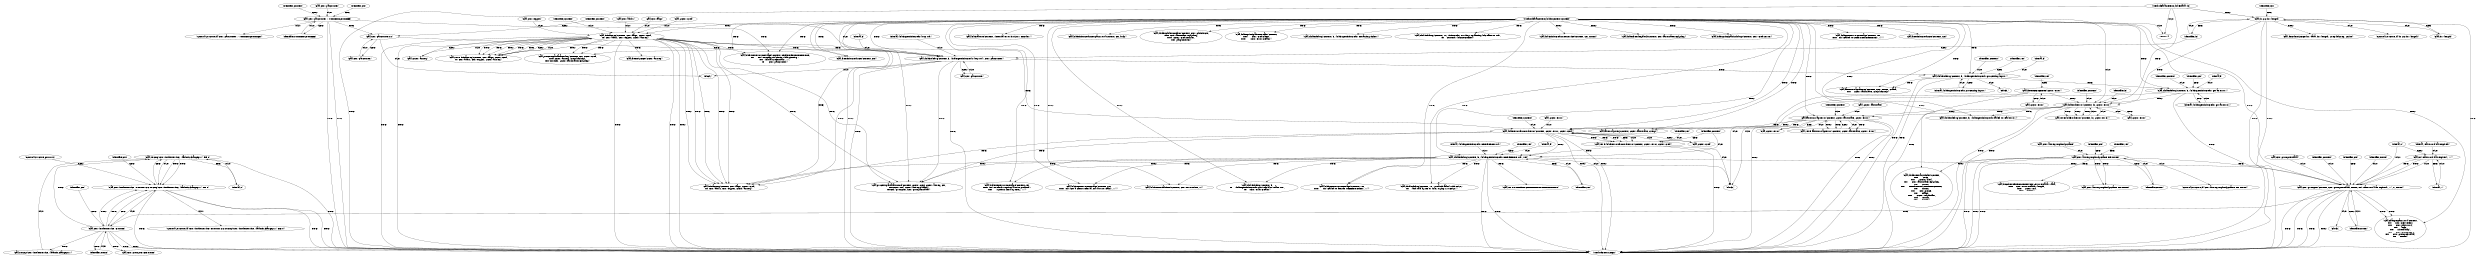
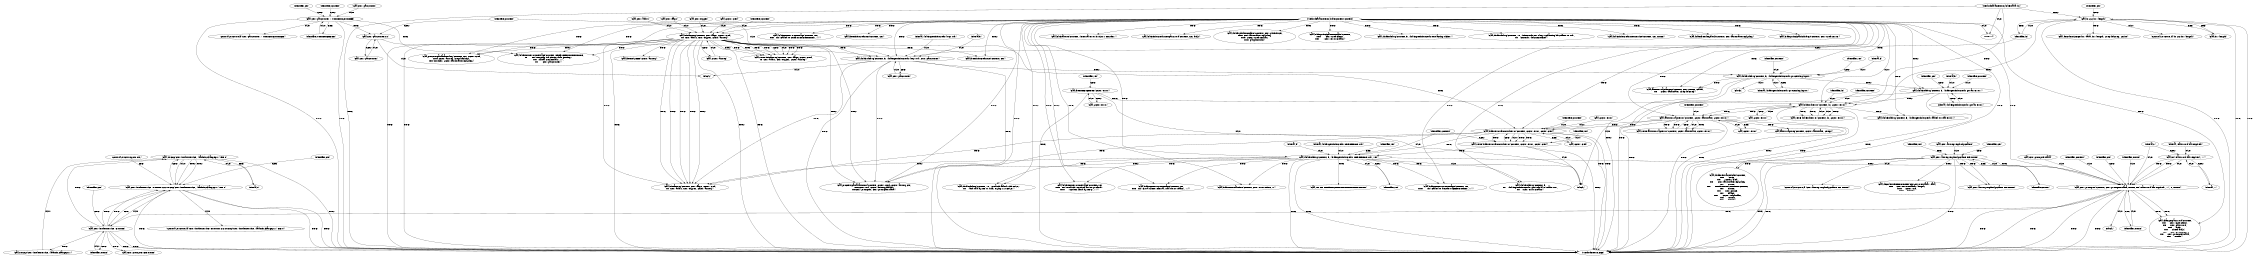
edge "(Call,in->length)" -> "(Call,in && in->length)": label "AST: " -> "CFG: "
edge "(MethodParameterIn,krb5_context context)" -> "(Call,fast_wrap_req(context, &ctx->fast_state, &req2))": removed, label "DDG:"
node "(Identifier,MAX_PA_COUNTER)": label "(Identifier,MAX_PA_COUNTER)" -> "(Identifier,MAX_PA_ERROR)"
node "(Call,&ctx->fast_state)": removed
